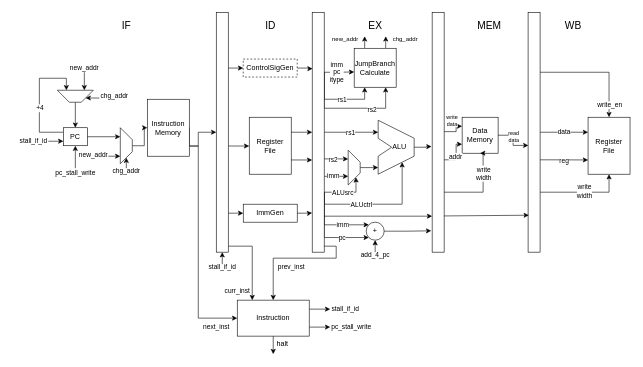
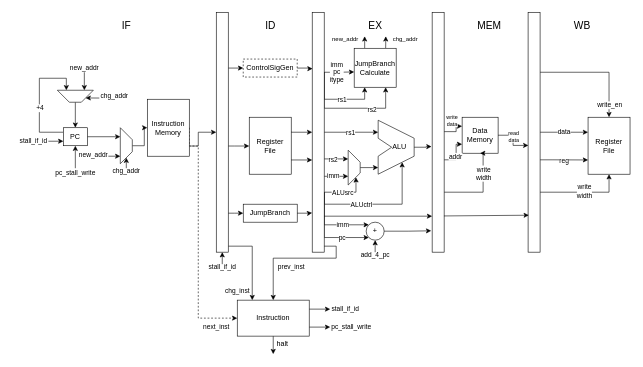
node "WB": moved (573, 26) -> (582, 26)
node "ImmGen": label "ImmGen" -> "JumpBranch"
edge "Instruction Memory" -> "Instruction": style solid -> dashed
node "curr_inst": label "curr_inst" -> "chg_inst"
